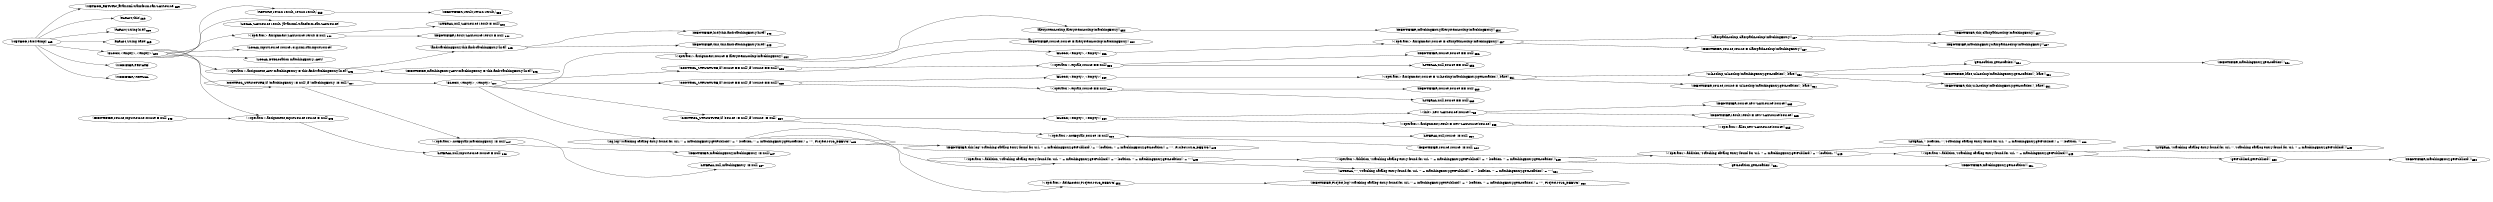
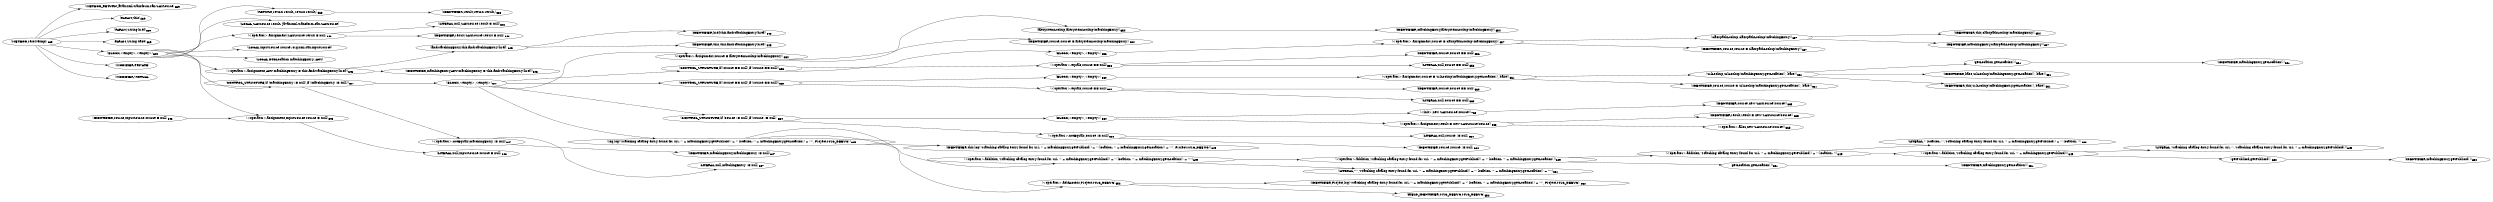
node "(IDENTIFIER,this,classpathLookup(matchingEntry))": text "657" -> "654"
edge "(<init>,new SAXSource(source))" -> "(IDENTIFIER,result,result = new SAXSource(source))": now "(<operator>.assignment,result = new SAXSource(source))" -> "(IDENTIFIER,result,result = new SAXSource(source))"
edge "(IDENTIFIER,source,source != null)" -> "(<operator>.notEquals,source != null)": reversed
node "(FIELD_IDENTIFIER,MSG_DEBUG,MSG_DEBUG)": added
